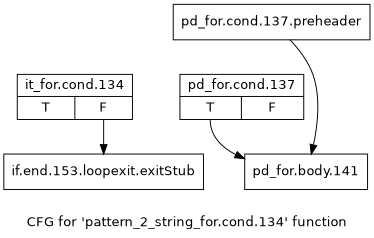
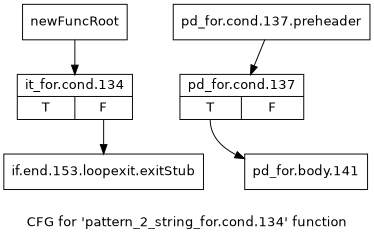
node "newFuncRoot": added
edge "pd_for.cond.137.preheader" -> "pd_for.body.141": now "pd_for.cond.137.preheader" -> "pd_for.cond.137"
